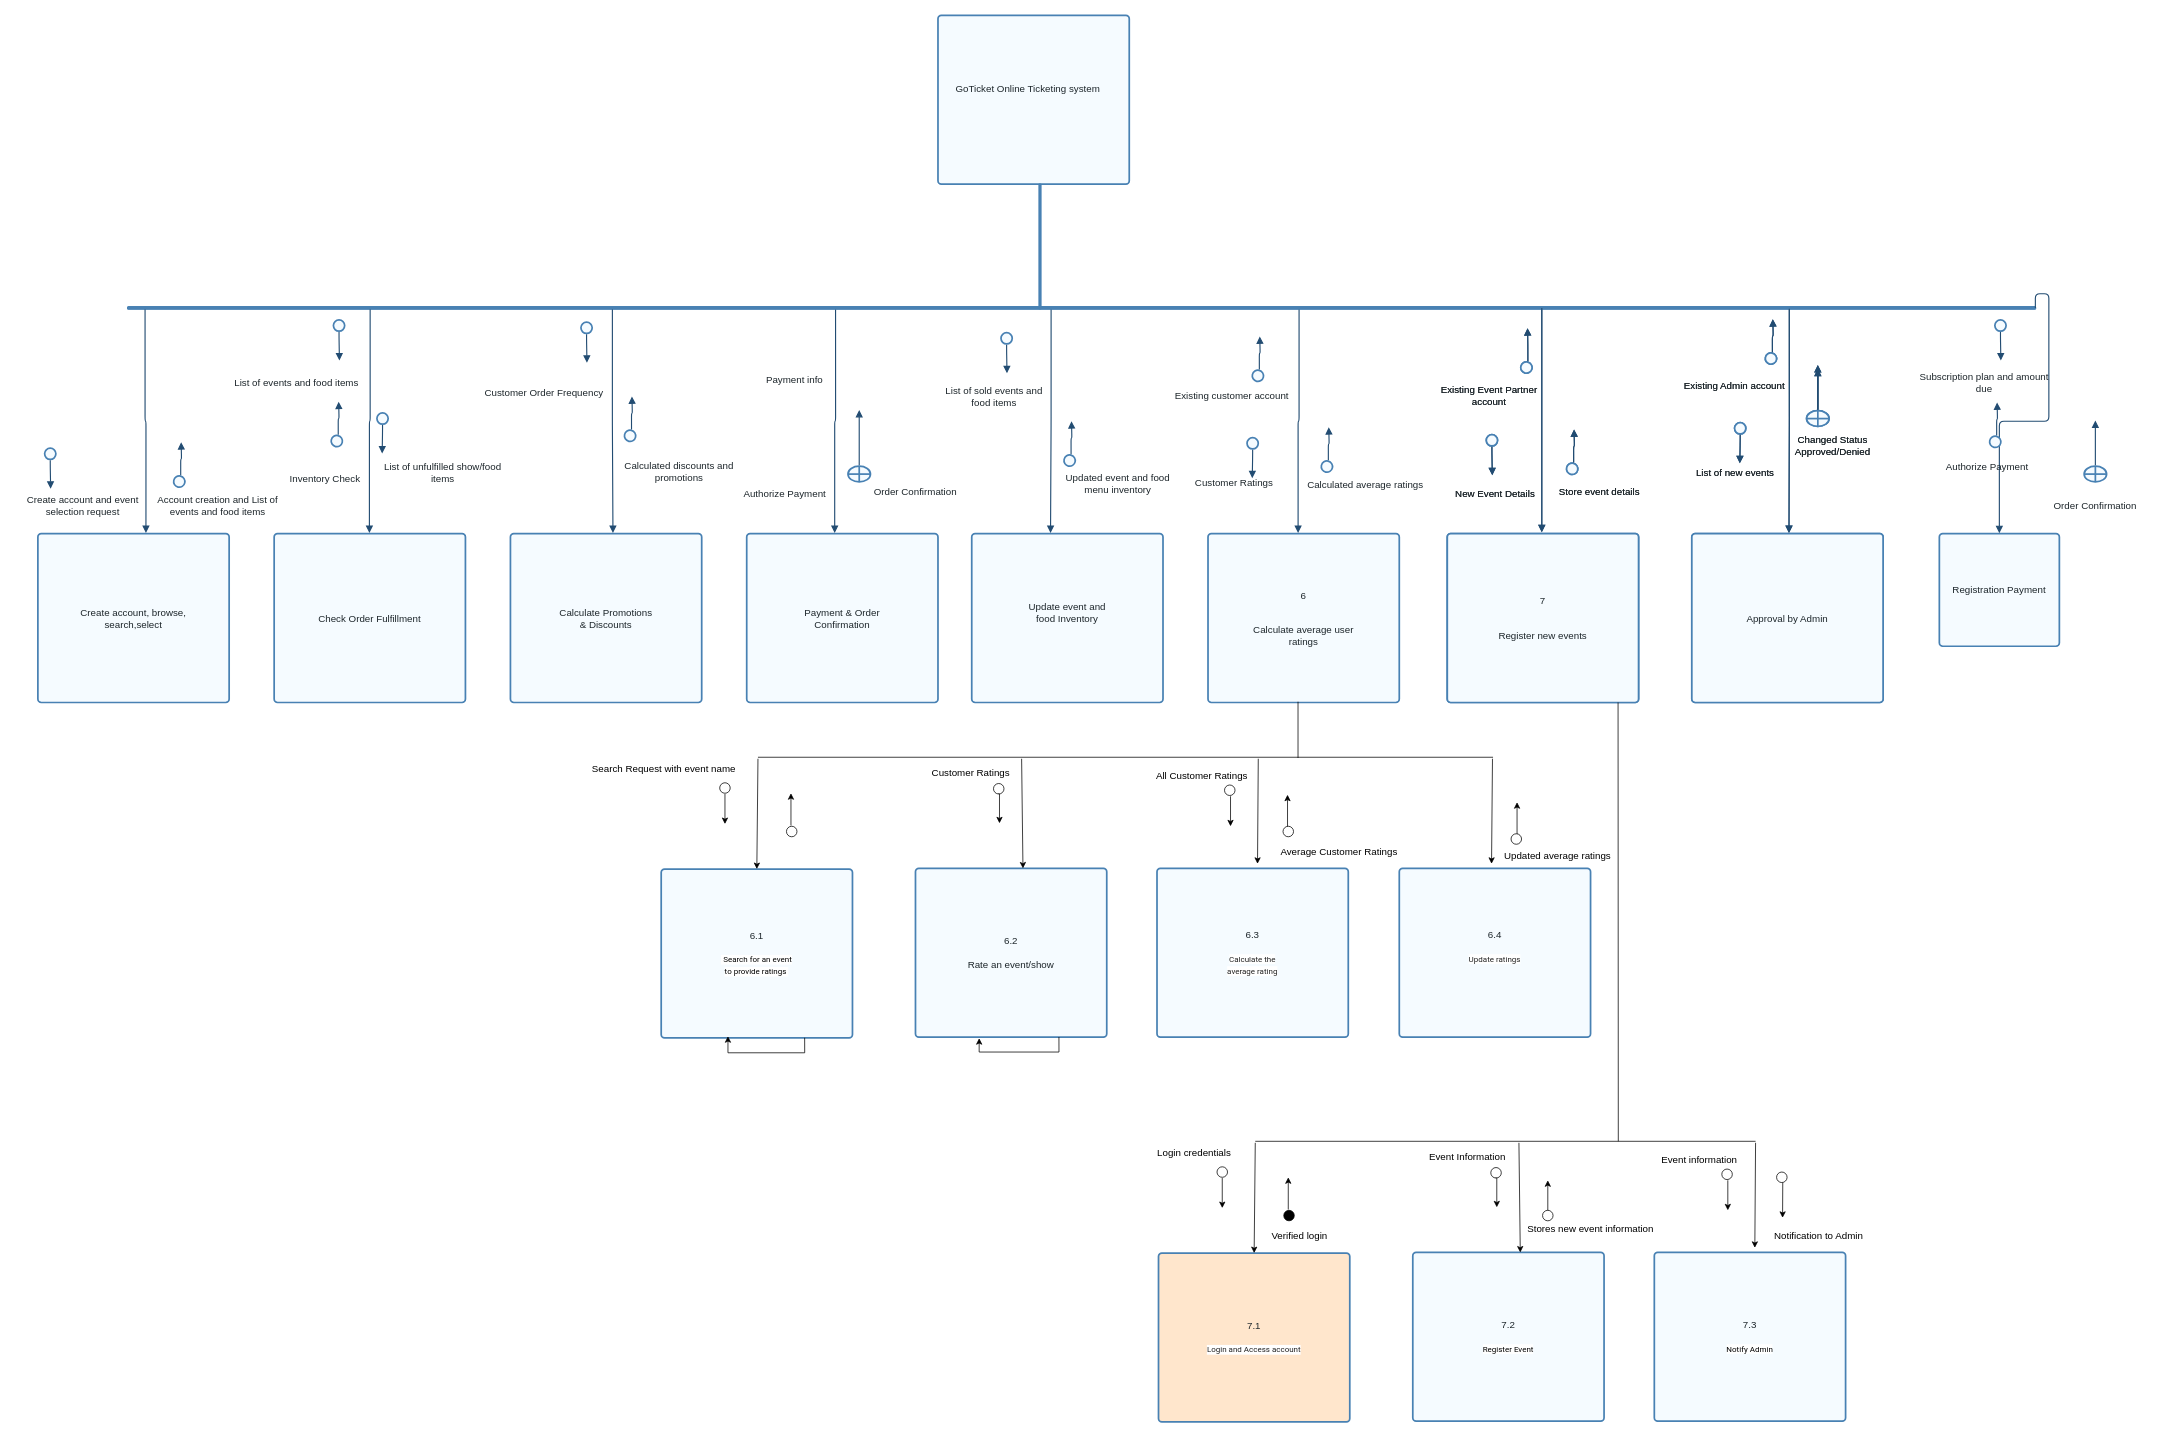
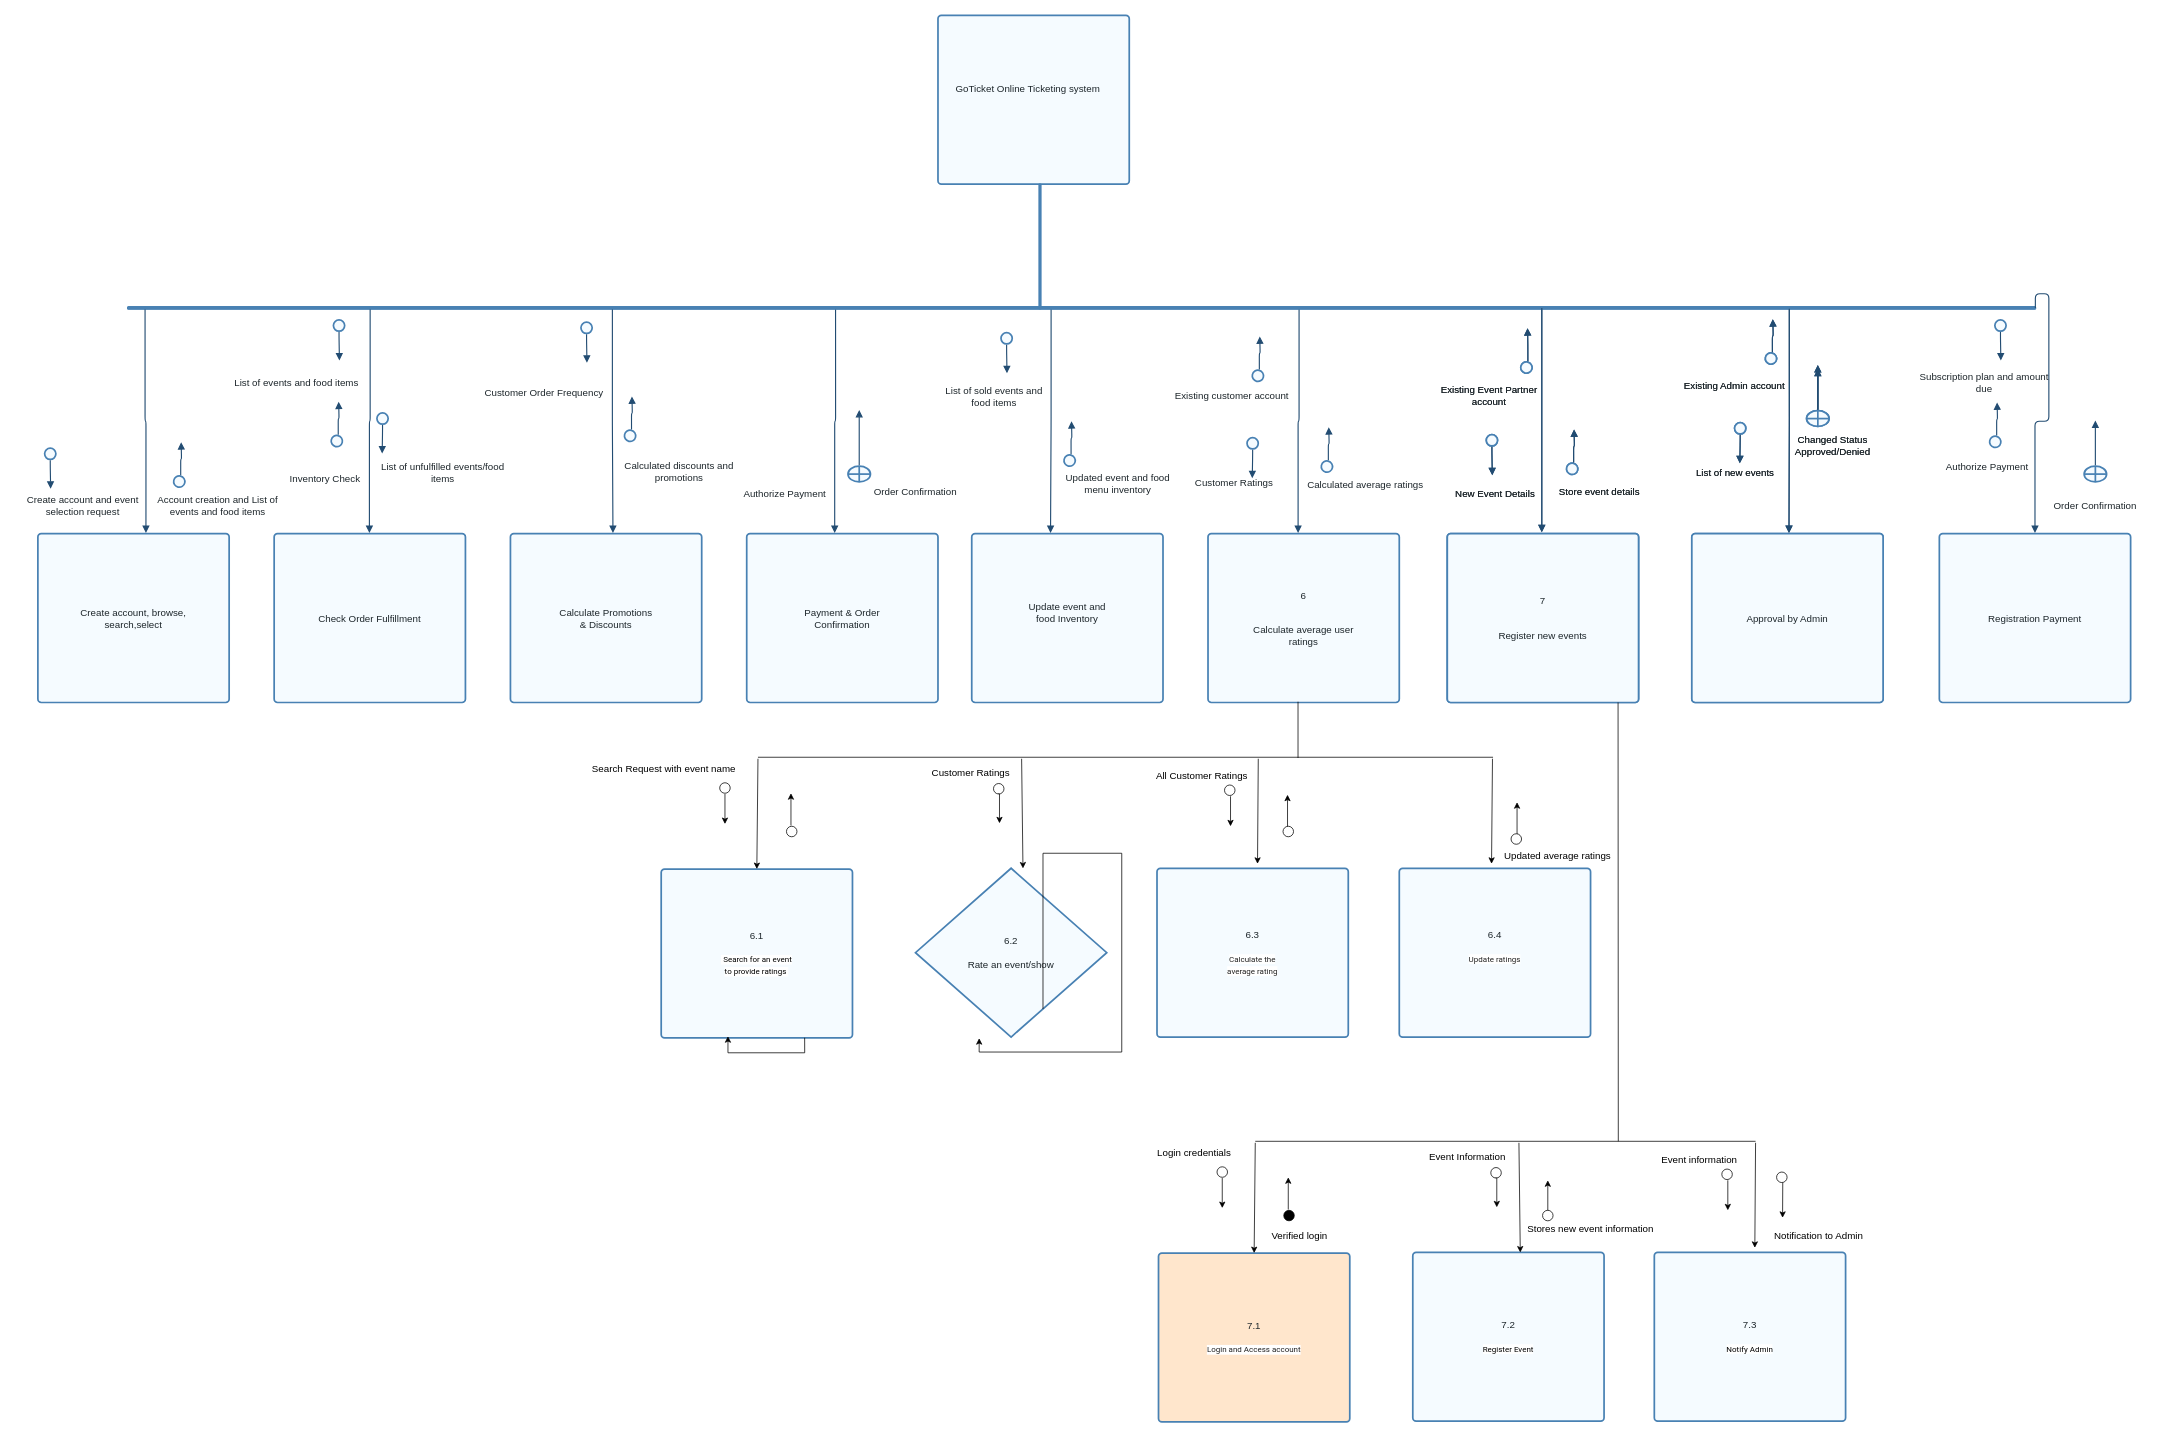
node "Payment info": removed
node "List of unfulfilled show/food items": label "List of unfulfilled show/food items" -> "List of unfulfilled events/food items"
node "Registration Payment": size 120x113 -> 191x169
node "Average Customer Ratings": removed
node "6.2 Rate an event/show": shape rounded rectangle -> diamond
